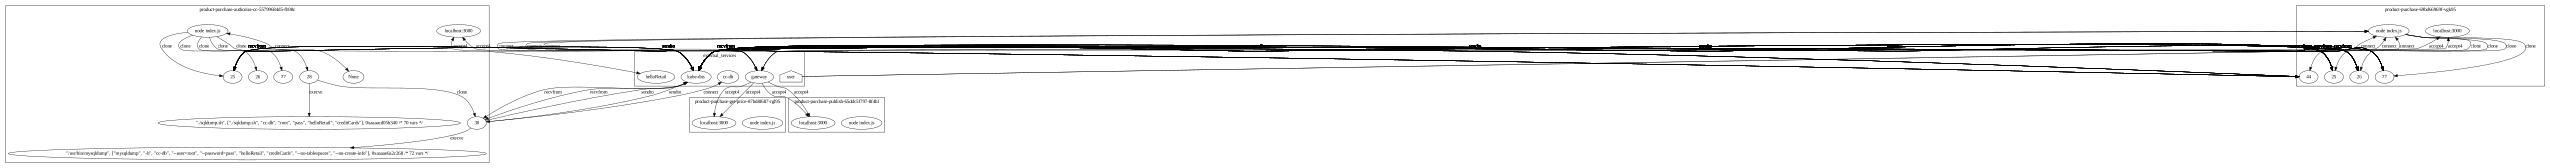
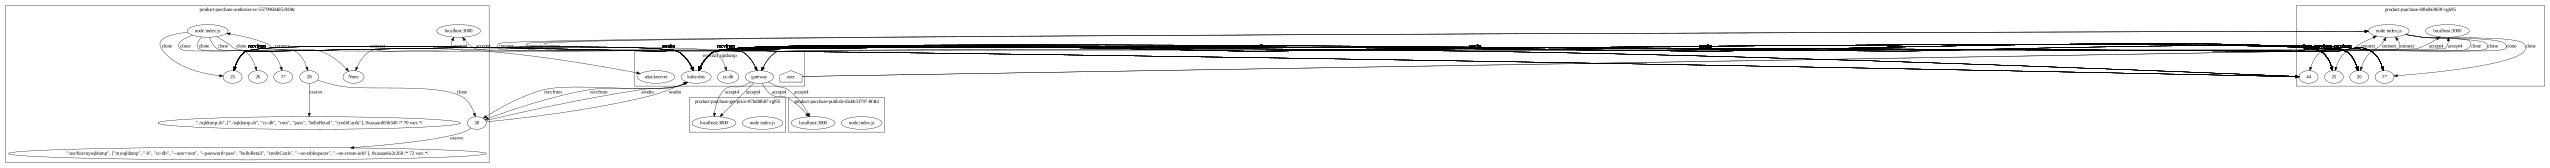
cluster "external_services": label "external_services" -> "external_sqldump"
node "helloRetail": label "helloRetail" -> "attackserver"
edge "cc-db" -- "30": now "cc-db" -- "None"
